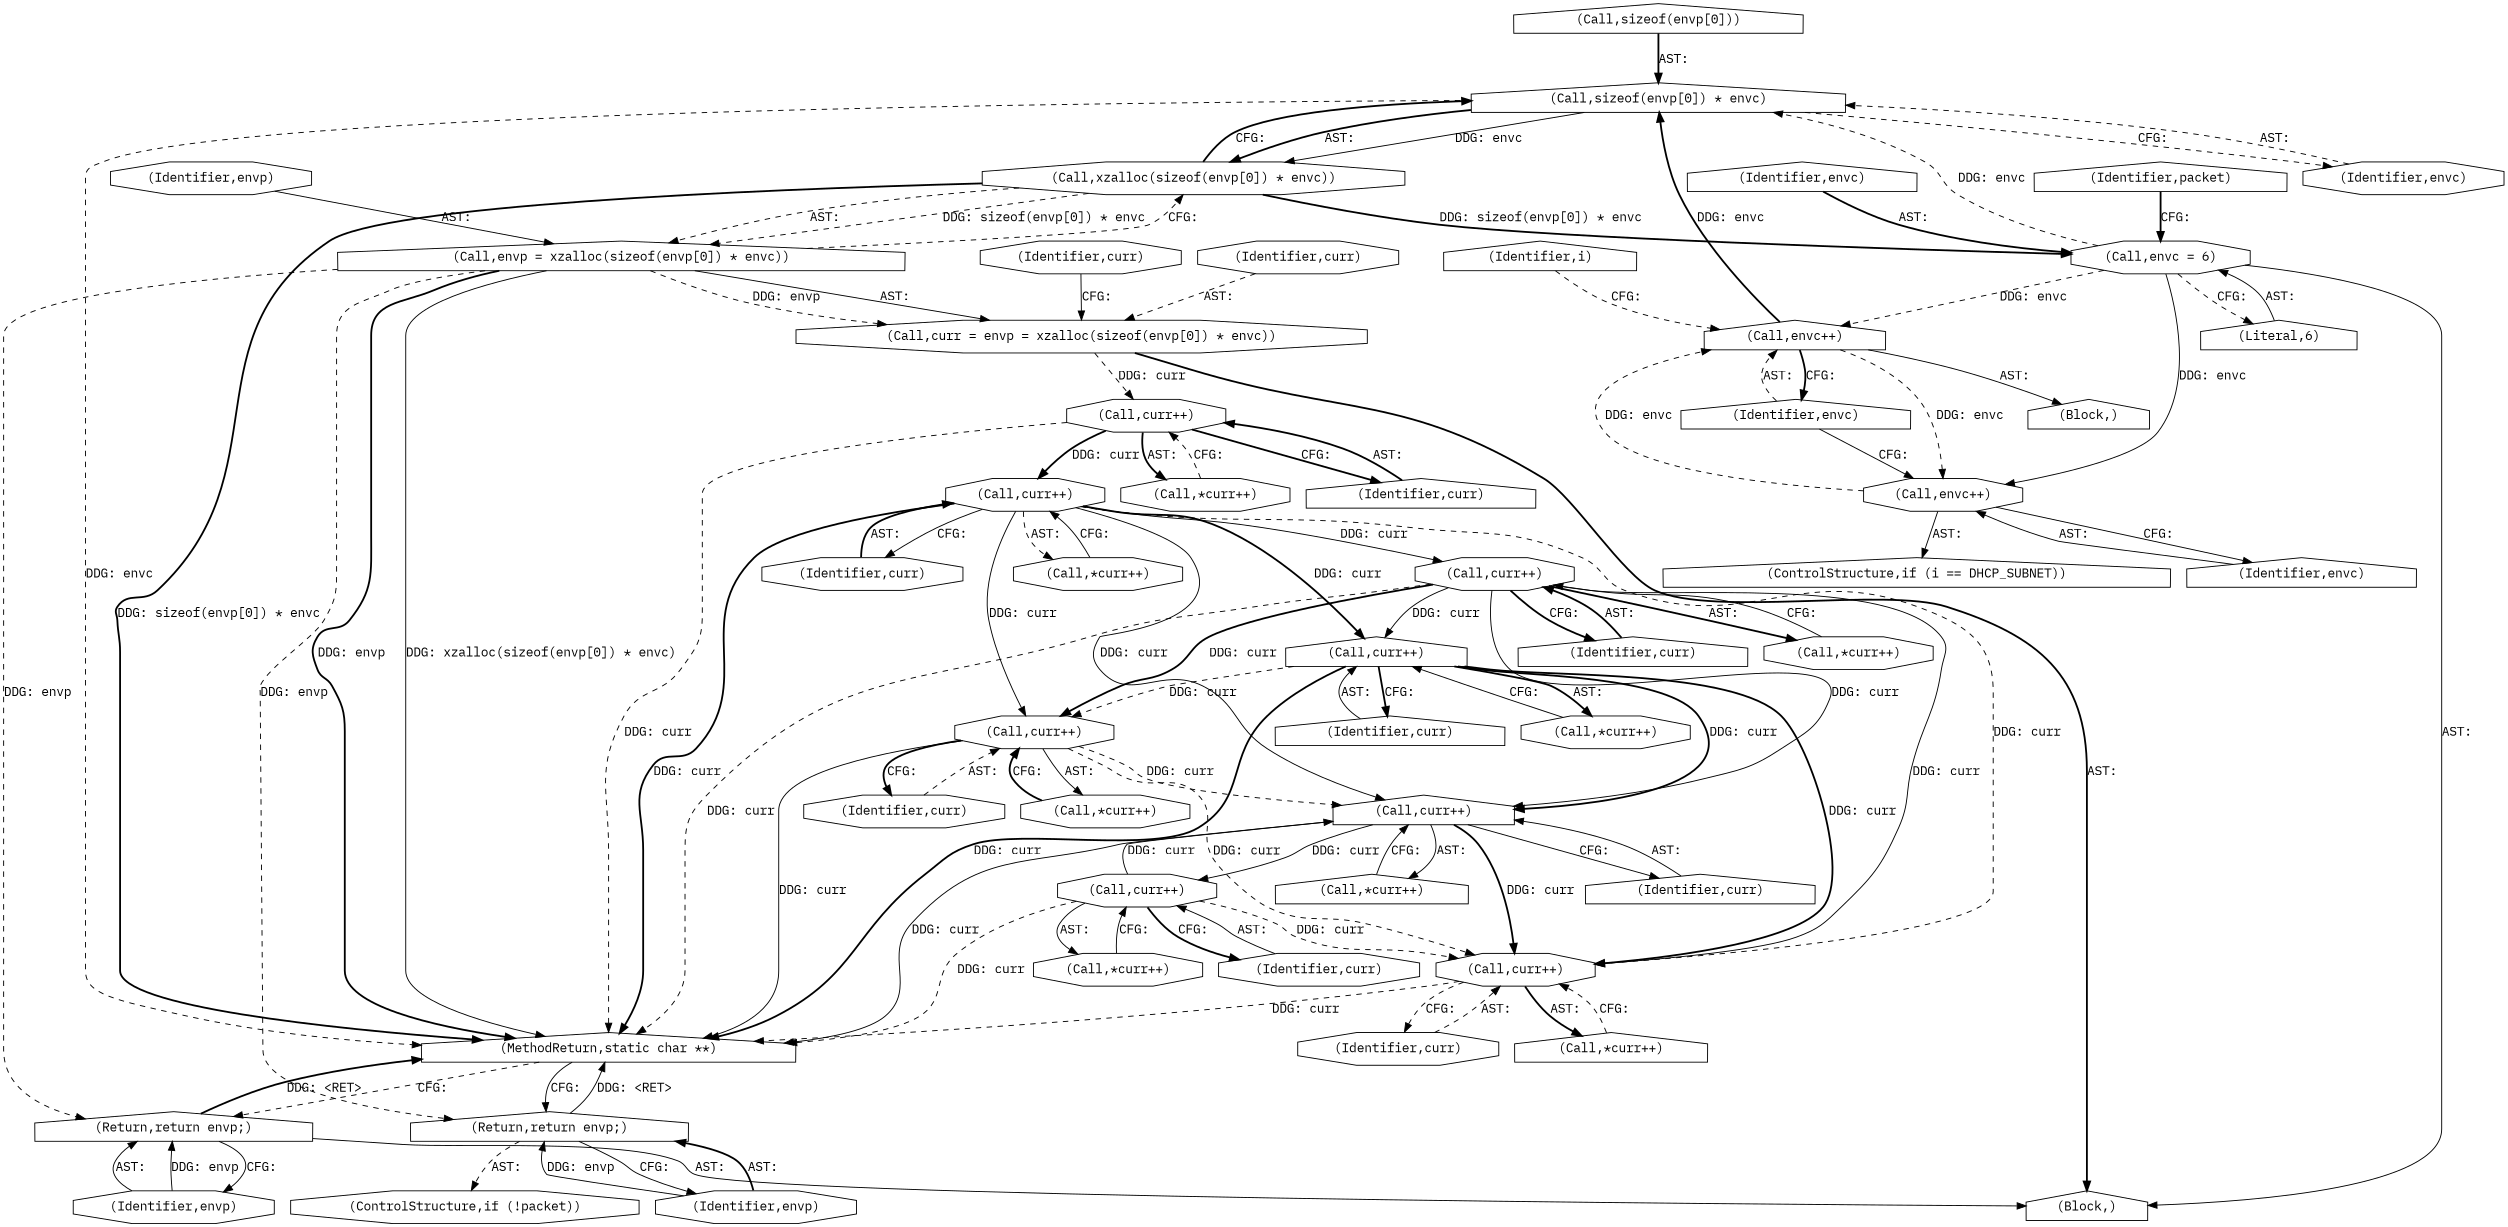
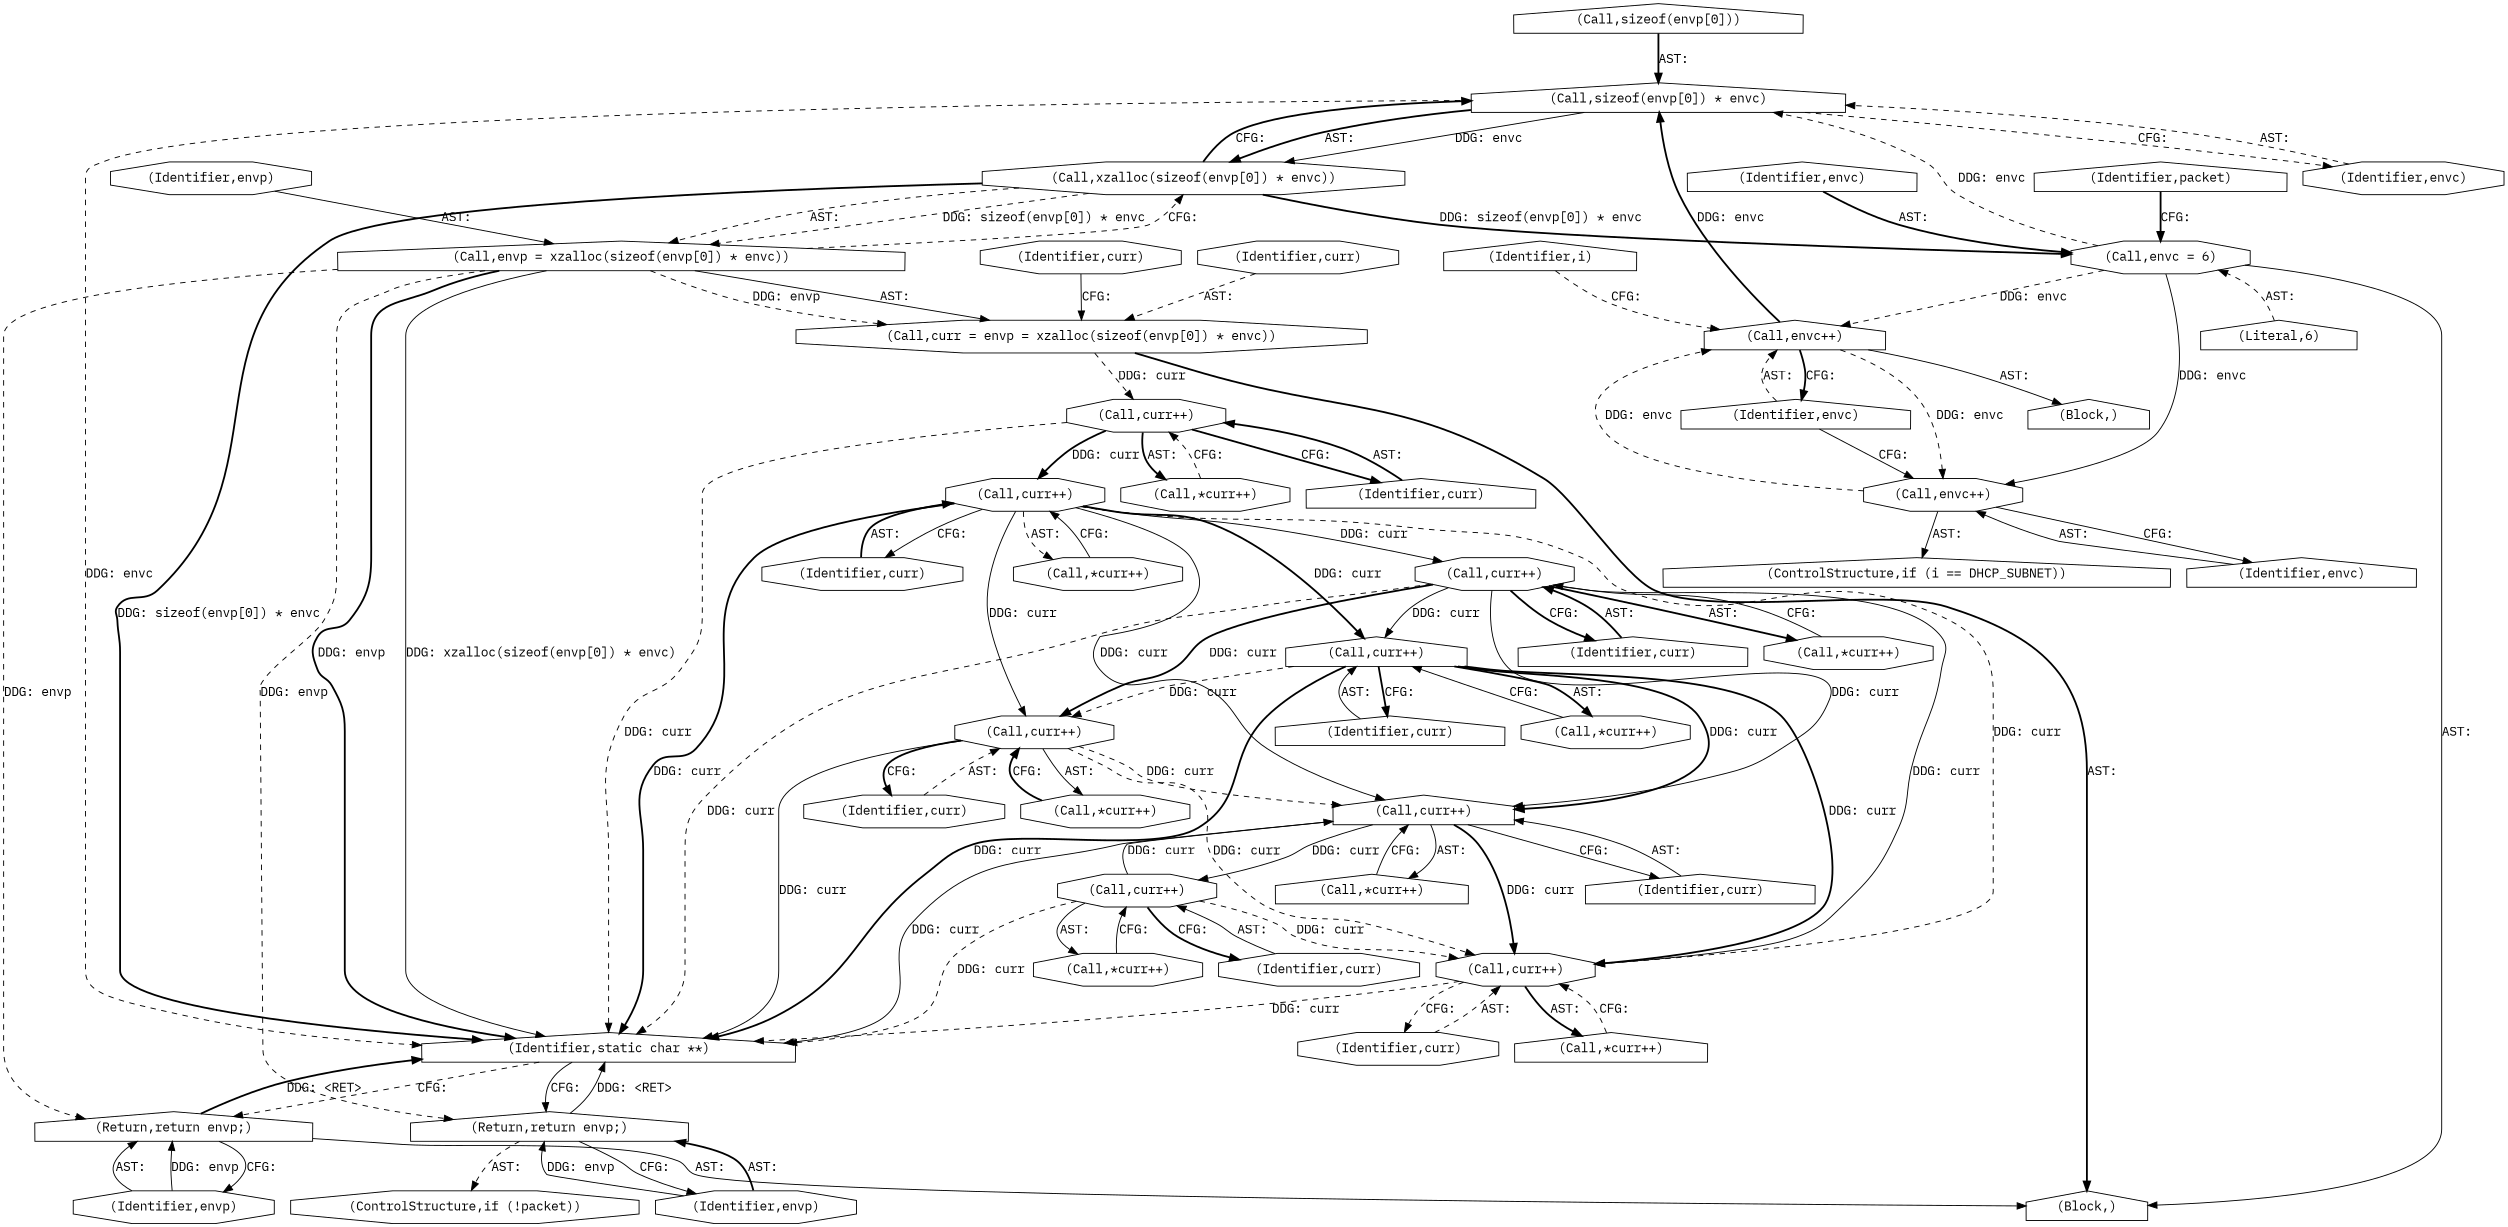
edge "(Literal,6)" -> "(Call,envc = 6)": style solid -> dashed
edge "(Call,envc = 6)" -> "(Literal,6)": removed, label "CFG:"
node "(MethodReturn,static char **)": label "(MethodReturn,static char **)" -> "(Identifier,static char **)"
